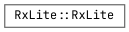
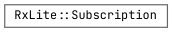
node "RxLite::RxLite": label "RxLite::RxLite" -> "RxLite::Subscription"
